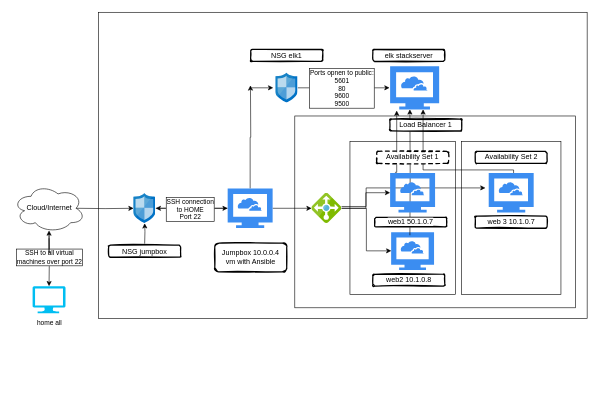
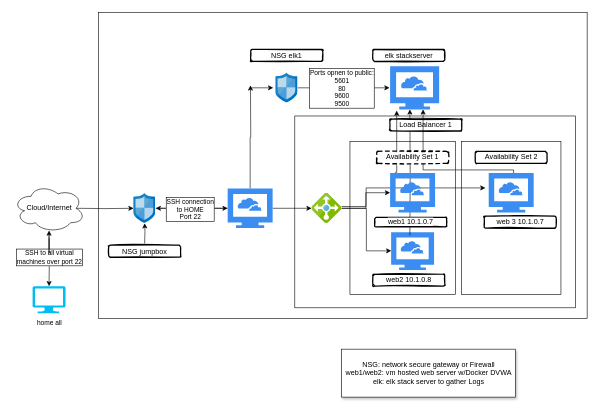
node "web1 50.1.0.7": label "web1 50.1.0.7" -> "web1 10.1.0.7"
node "web 3 10.1.0.7": moved (511, 222) -> (520, 222)
node "Jumpbox 10.0.0.4 vm with Ansible": removed
node "NSG: network secure gateway or Firewall web1/web2: vm hosted web server w/Docker DVWA elk: elk stack server to gather Logs": added
